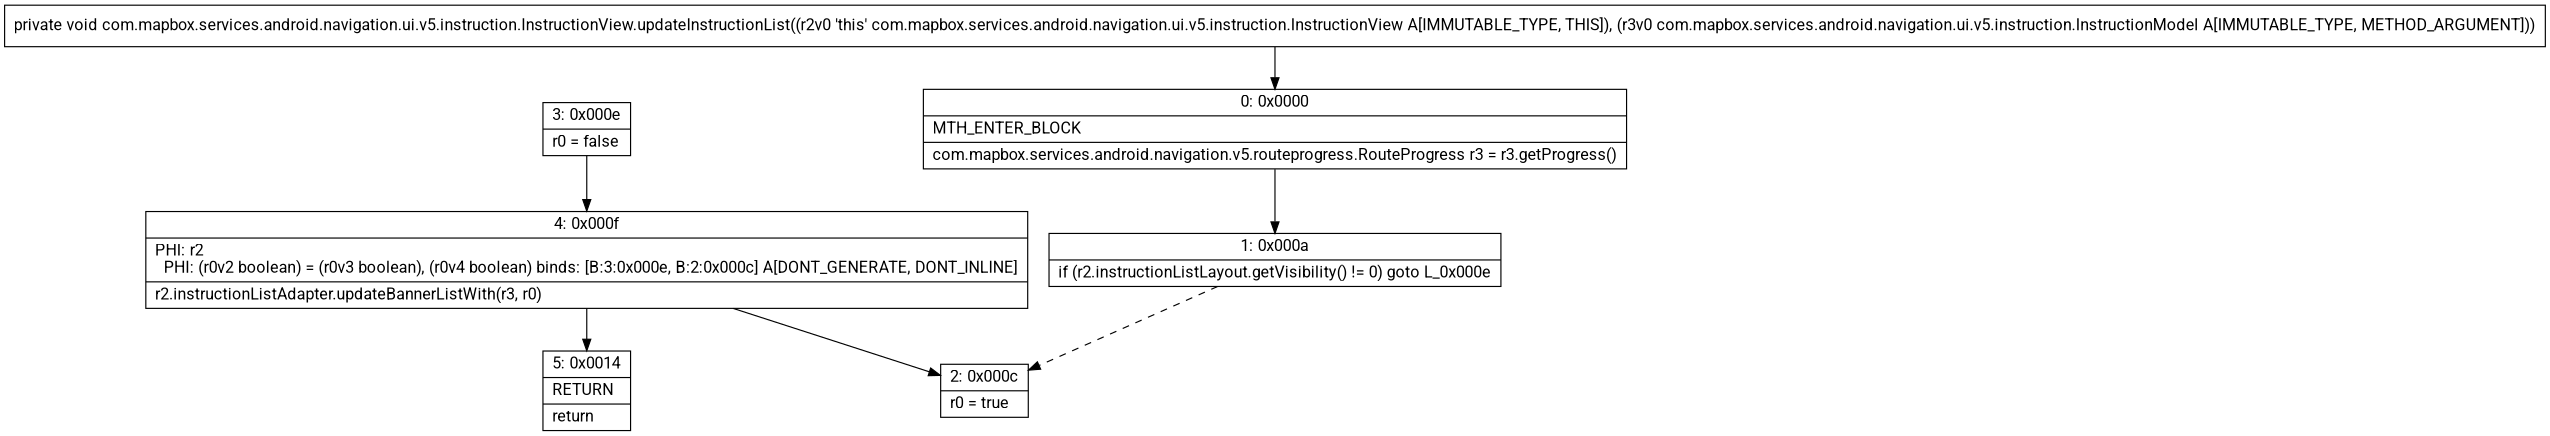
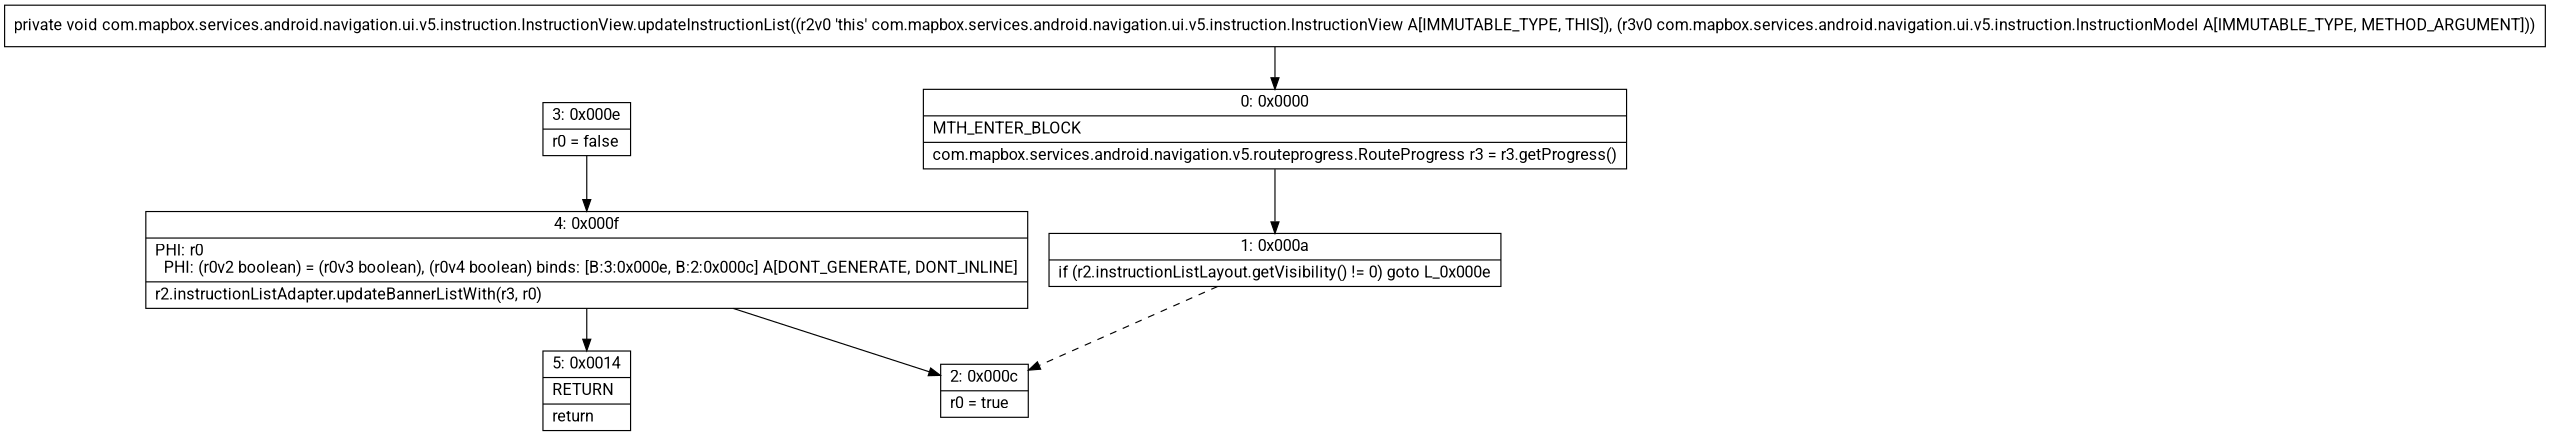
node "4: 0x000f": text "PHI: r2" -> "PHI: r0"
